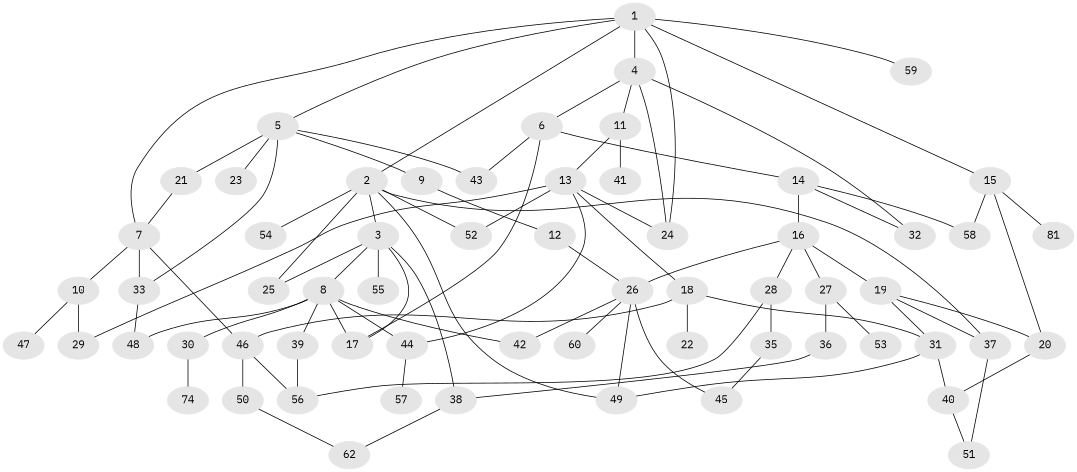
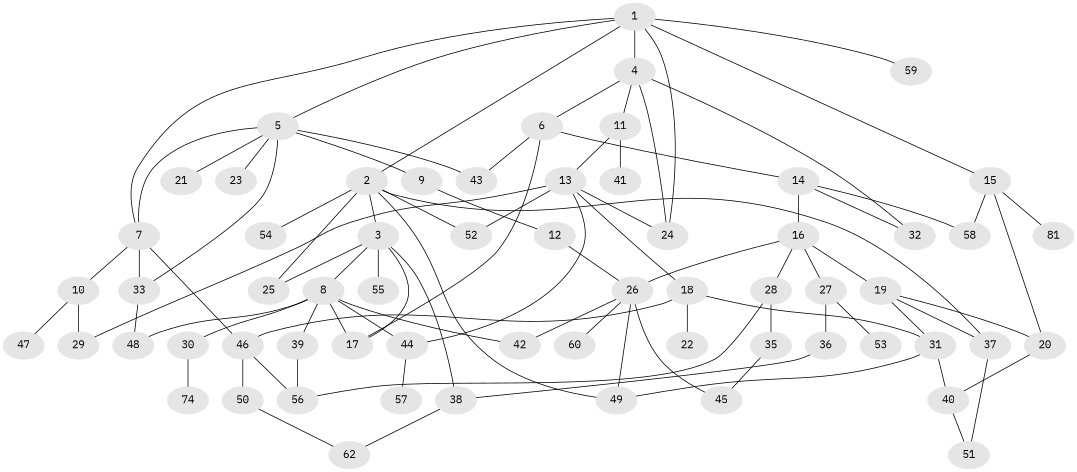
edge "21" -- "7": now "5" -- "7"
